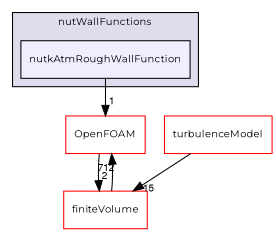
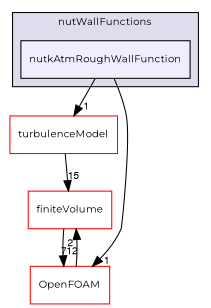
edge "nutkAtmRoughWallFunction" -> "turbulenceModel": added
